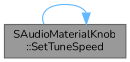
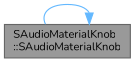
node "SAudioMaterialKnob ::SetTuneSpeed": label "SAudioMaterialKnob ::SetTuneSpeed" -> "SAudioMaterialKnob ::SAudioMaterialKnob"
